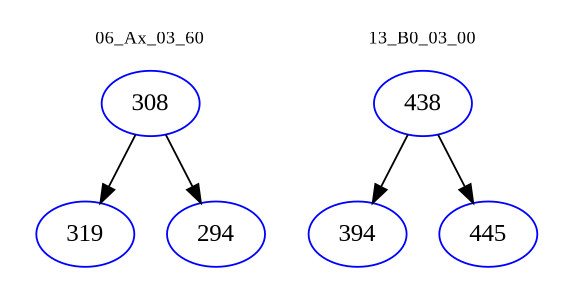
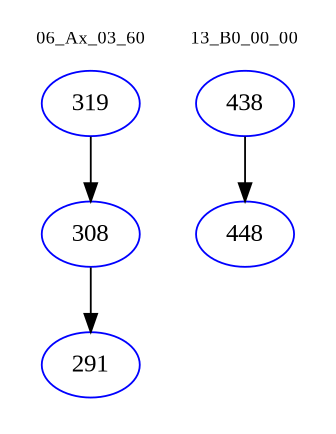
cluster "13_B0_03_00": label "13_B0_03_00" -> "13_B0_00_00"
edge "308" -> "319": reversed
node "294": label "294" -> "291"
node "394": removed
node "445": label "445" -> "448"
